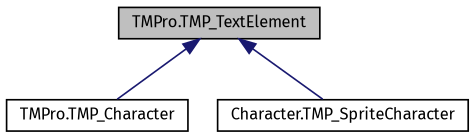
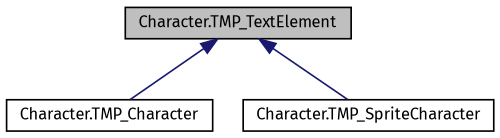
node "TMPro.TMP_TextElement": label "TMPro.TMP_TextElement" -> "Character.TMP_TextElement"
node "TMPro.TMP_Character": label "TMPro.TMP_Character" -> "Character.TMP_Character"
